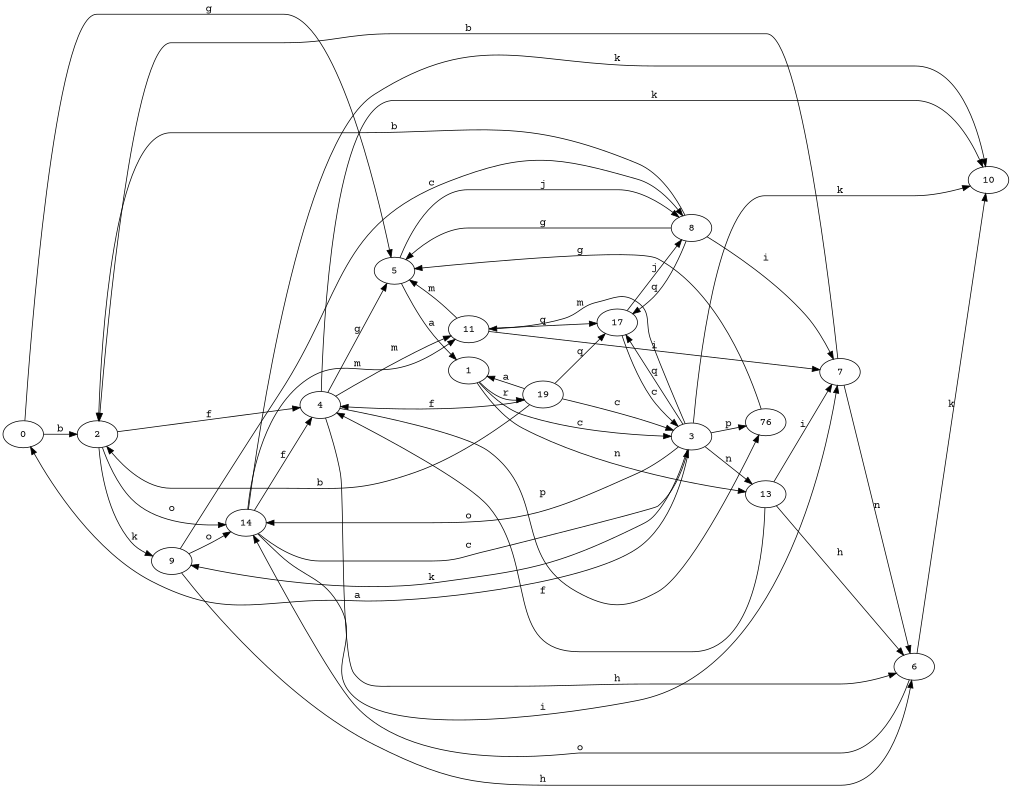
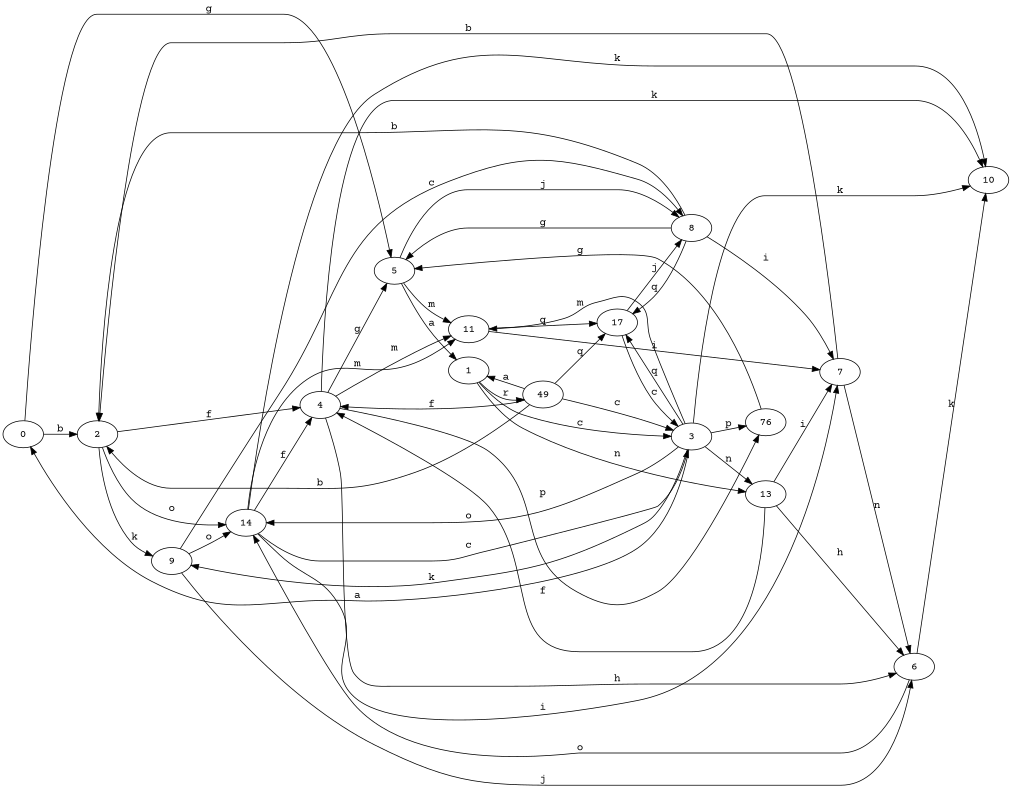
edge "11" -> "5": reversed
node "19": label "19" -> "49"
edge "9" -> "6": label "h" -> "j"
